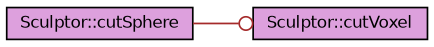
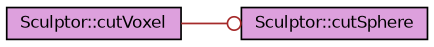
edge "Sculptor::cutSphere" -> "Sculptor::cutVoxel": reversed
